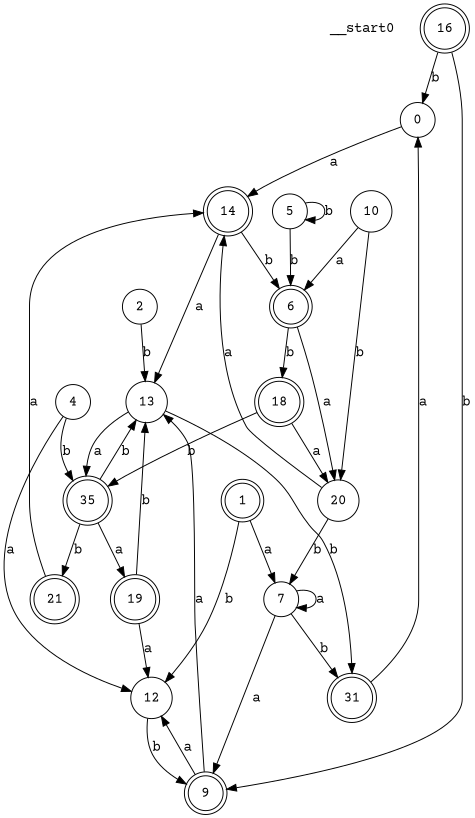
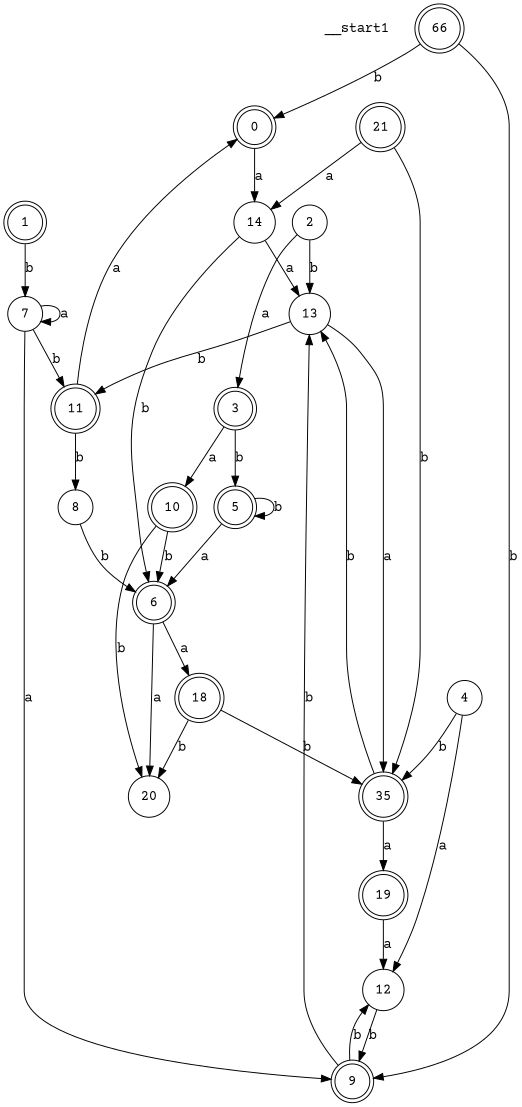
node "__start0": label "__start0" -> "__start1"
node "16": label "16" -> "66"
node "0": shape circle -> doublecircle
node "14": shape doublecircle -> circle
node "5": shape circle -> doublecircle
node "10": shape circle -> doublecircle
edge "5" -> "6": label "b" -> "a"
edge "10" -> "6": label "a" -> "b"
edge "6" -> "18": label "b" -> "a"
edge "20" -> "14": removed, label "a"
node "3": added
edge "18" -> "20": label "a" -> "b"
edge "19" -> "13": removed, label "b"
node "8": added
edge "35" -> "21": reversed
edge "20" -> "7": removed, label "b"
edge "1" -> "7": label "a" -> "b"
edge "9" -> "13": label "a" -> "b"
edge "1" -> "12": removed, label "b"
node "31": label "31" -> "11"
edge "9" -> "12": label "a" -> "b"
